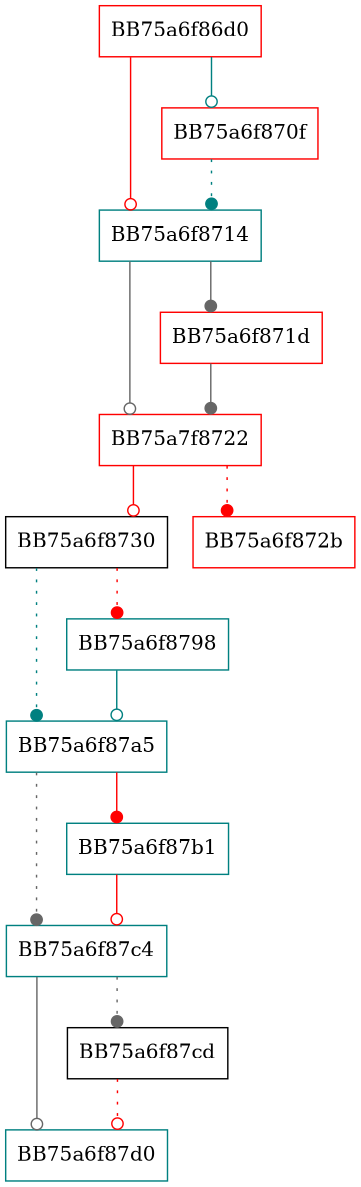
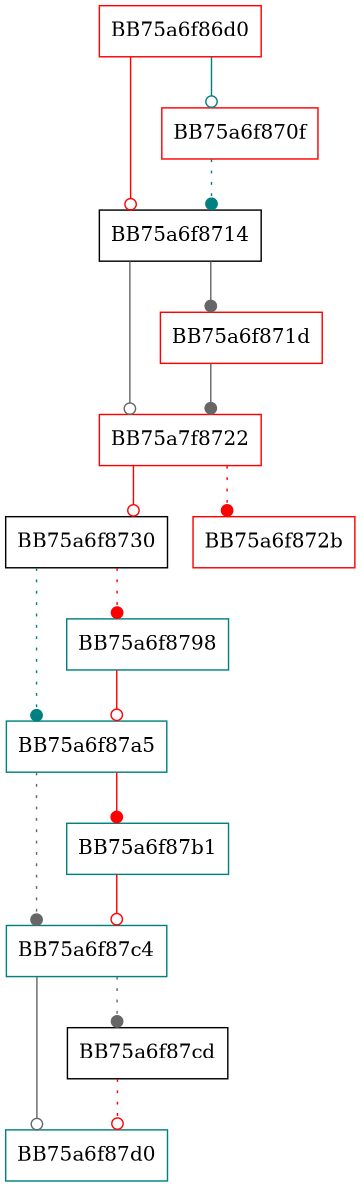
node "BB75a6f8714": color teal -> black
edge "BB75a6f8798" -> "BB75a6f87a5": color teal -> red
